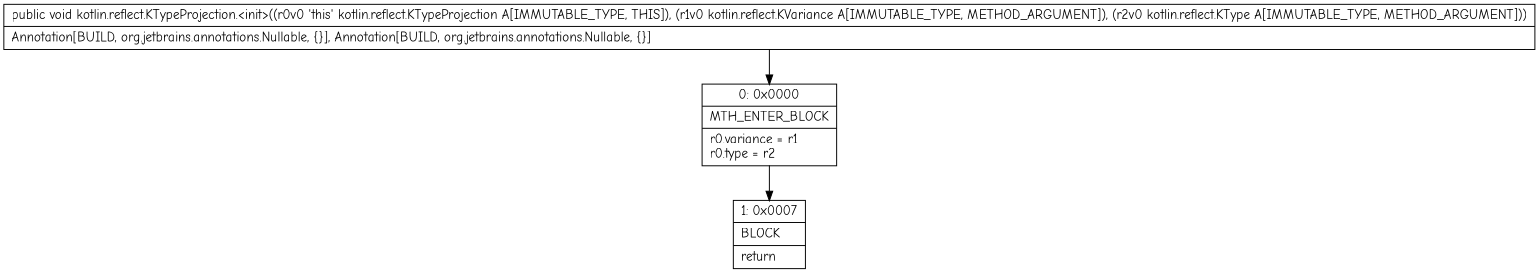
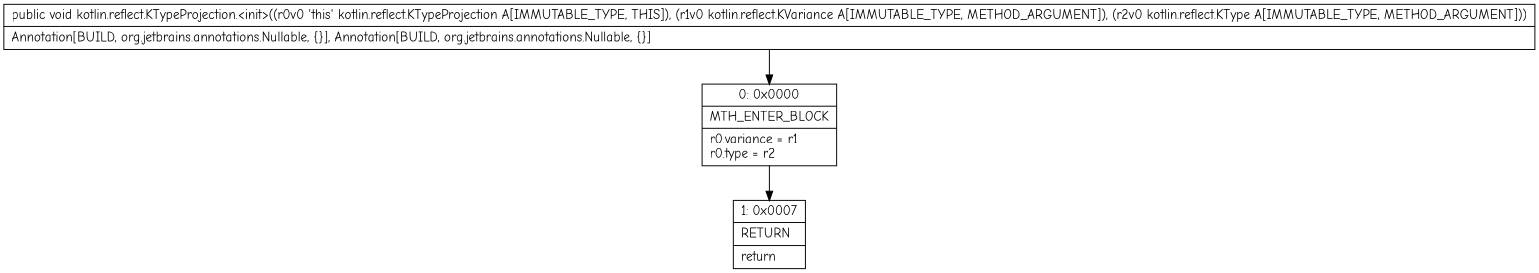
node "1: 0x0007": text "BLOCK" -> "RETURN"
